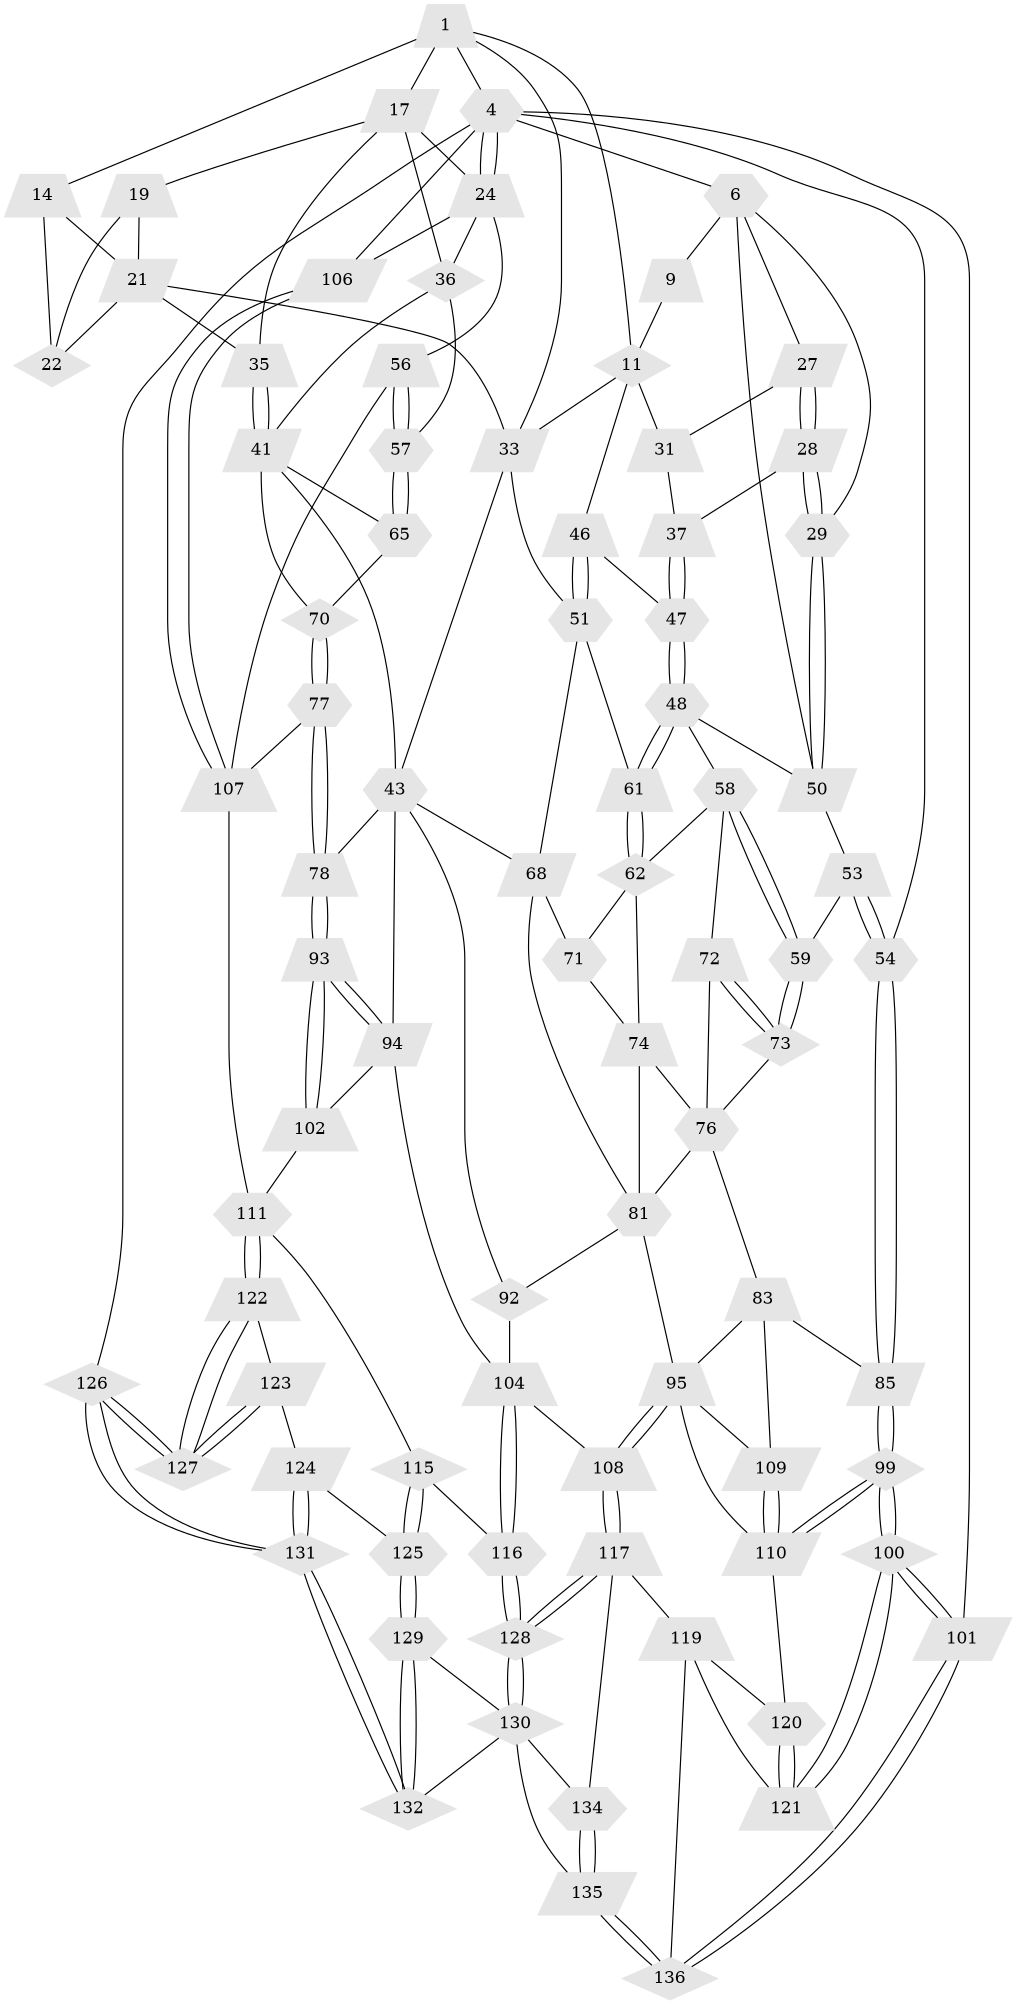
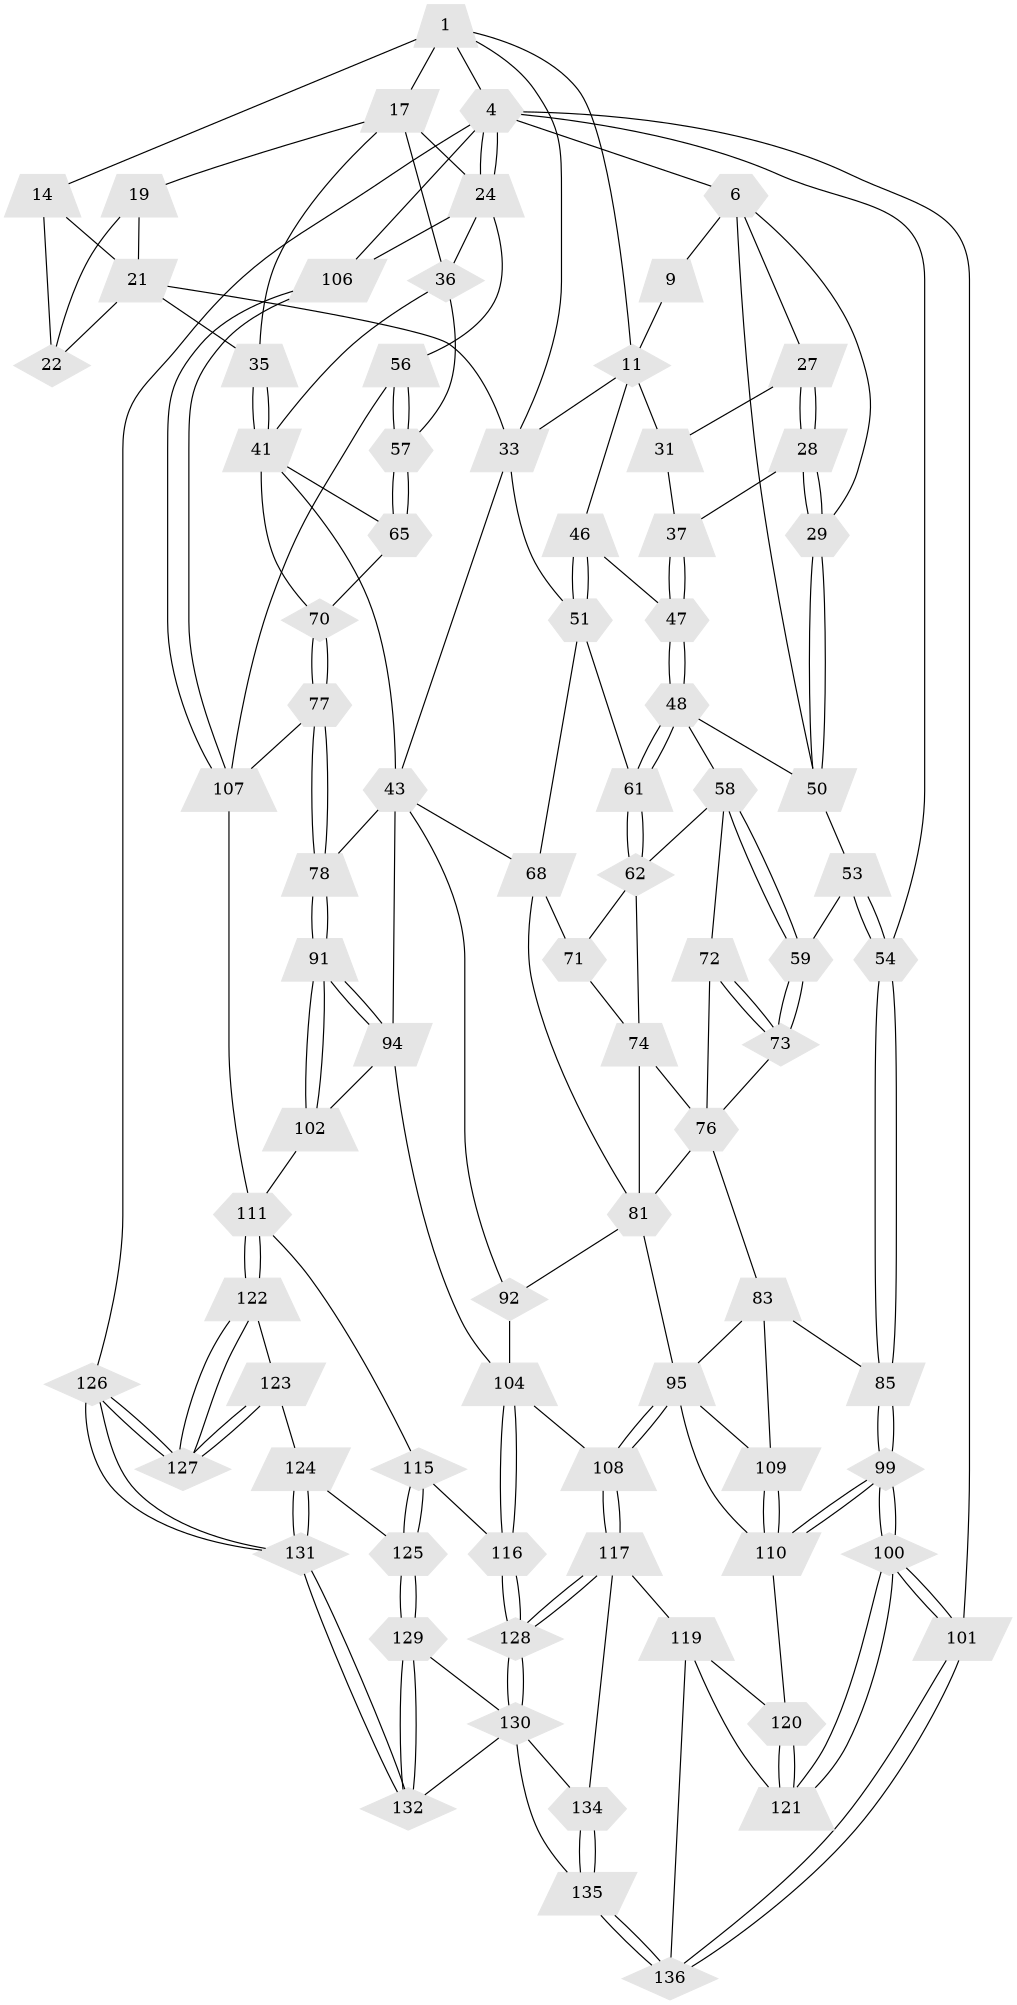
node "93": label "93" -> "91"
